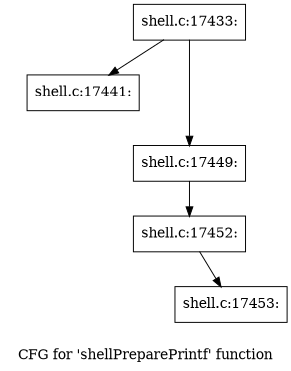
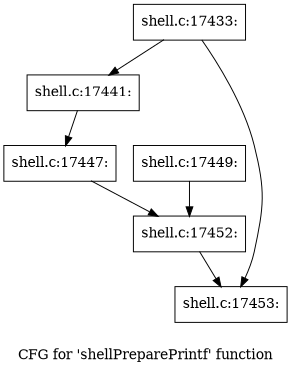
edge "shell.c:17433:" -> "shell.c:17449:": now "shell.c:17433:" -> "shell.c:17453:"
node "shell.c:17447:": added
